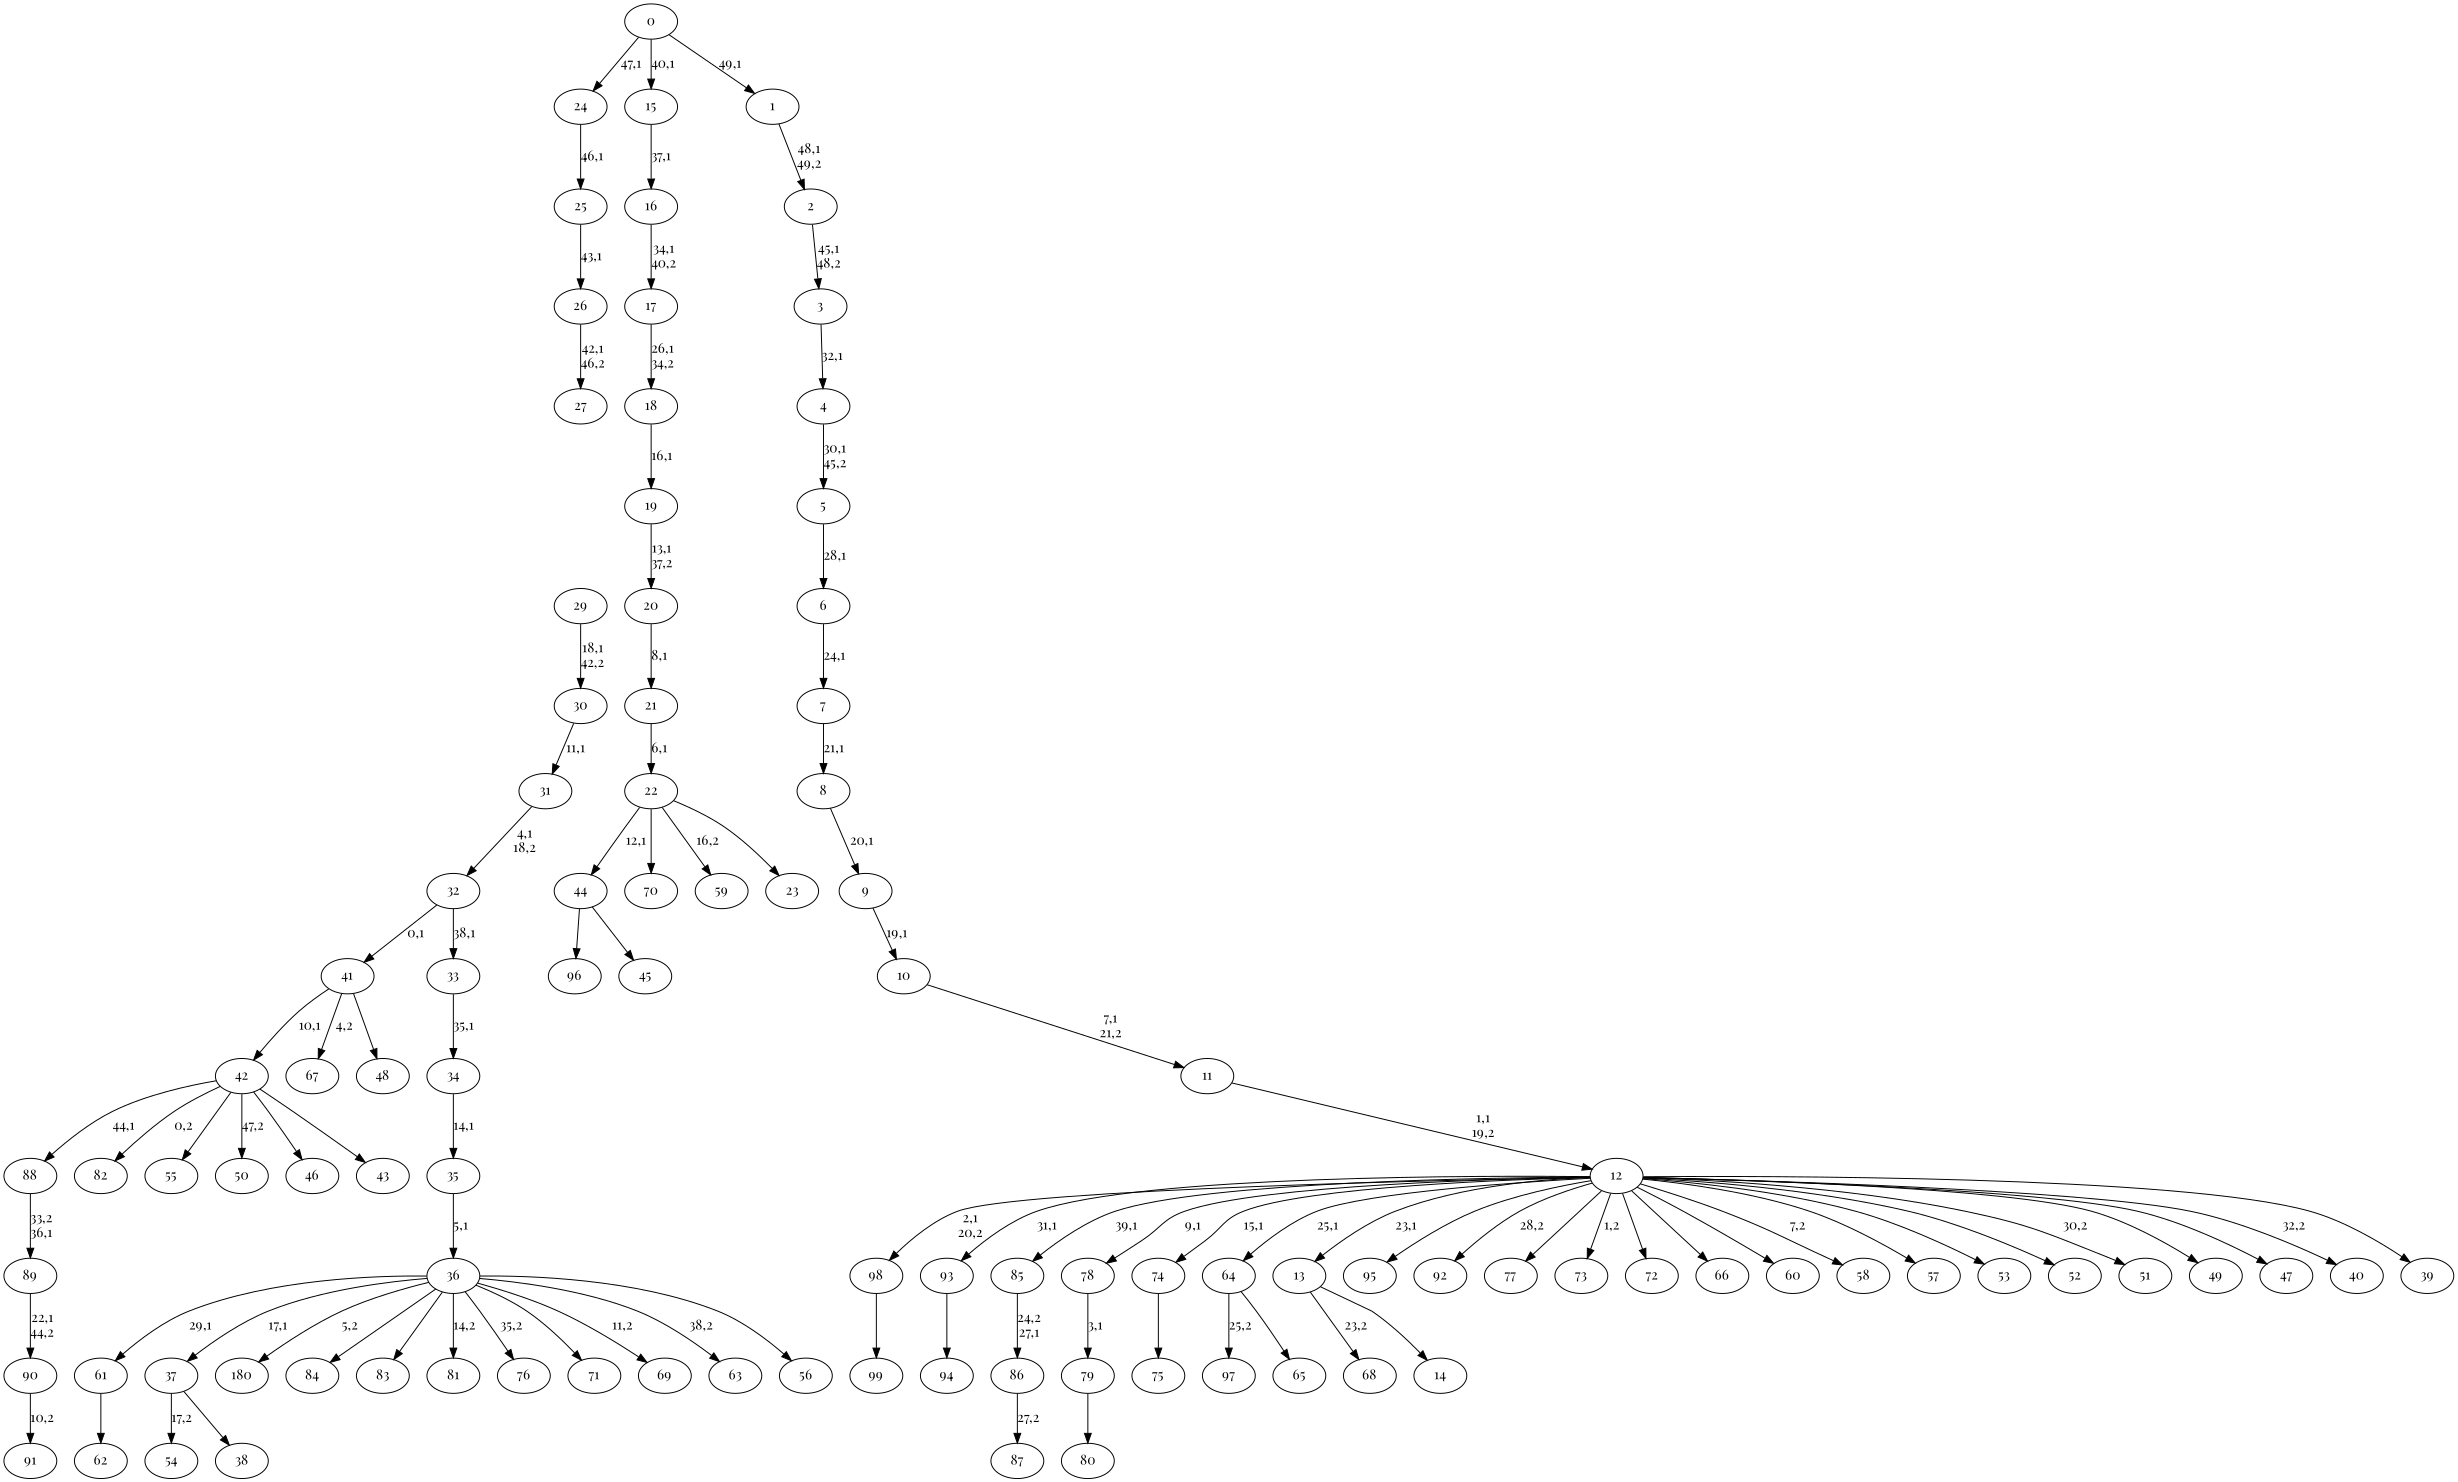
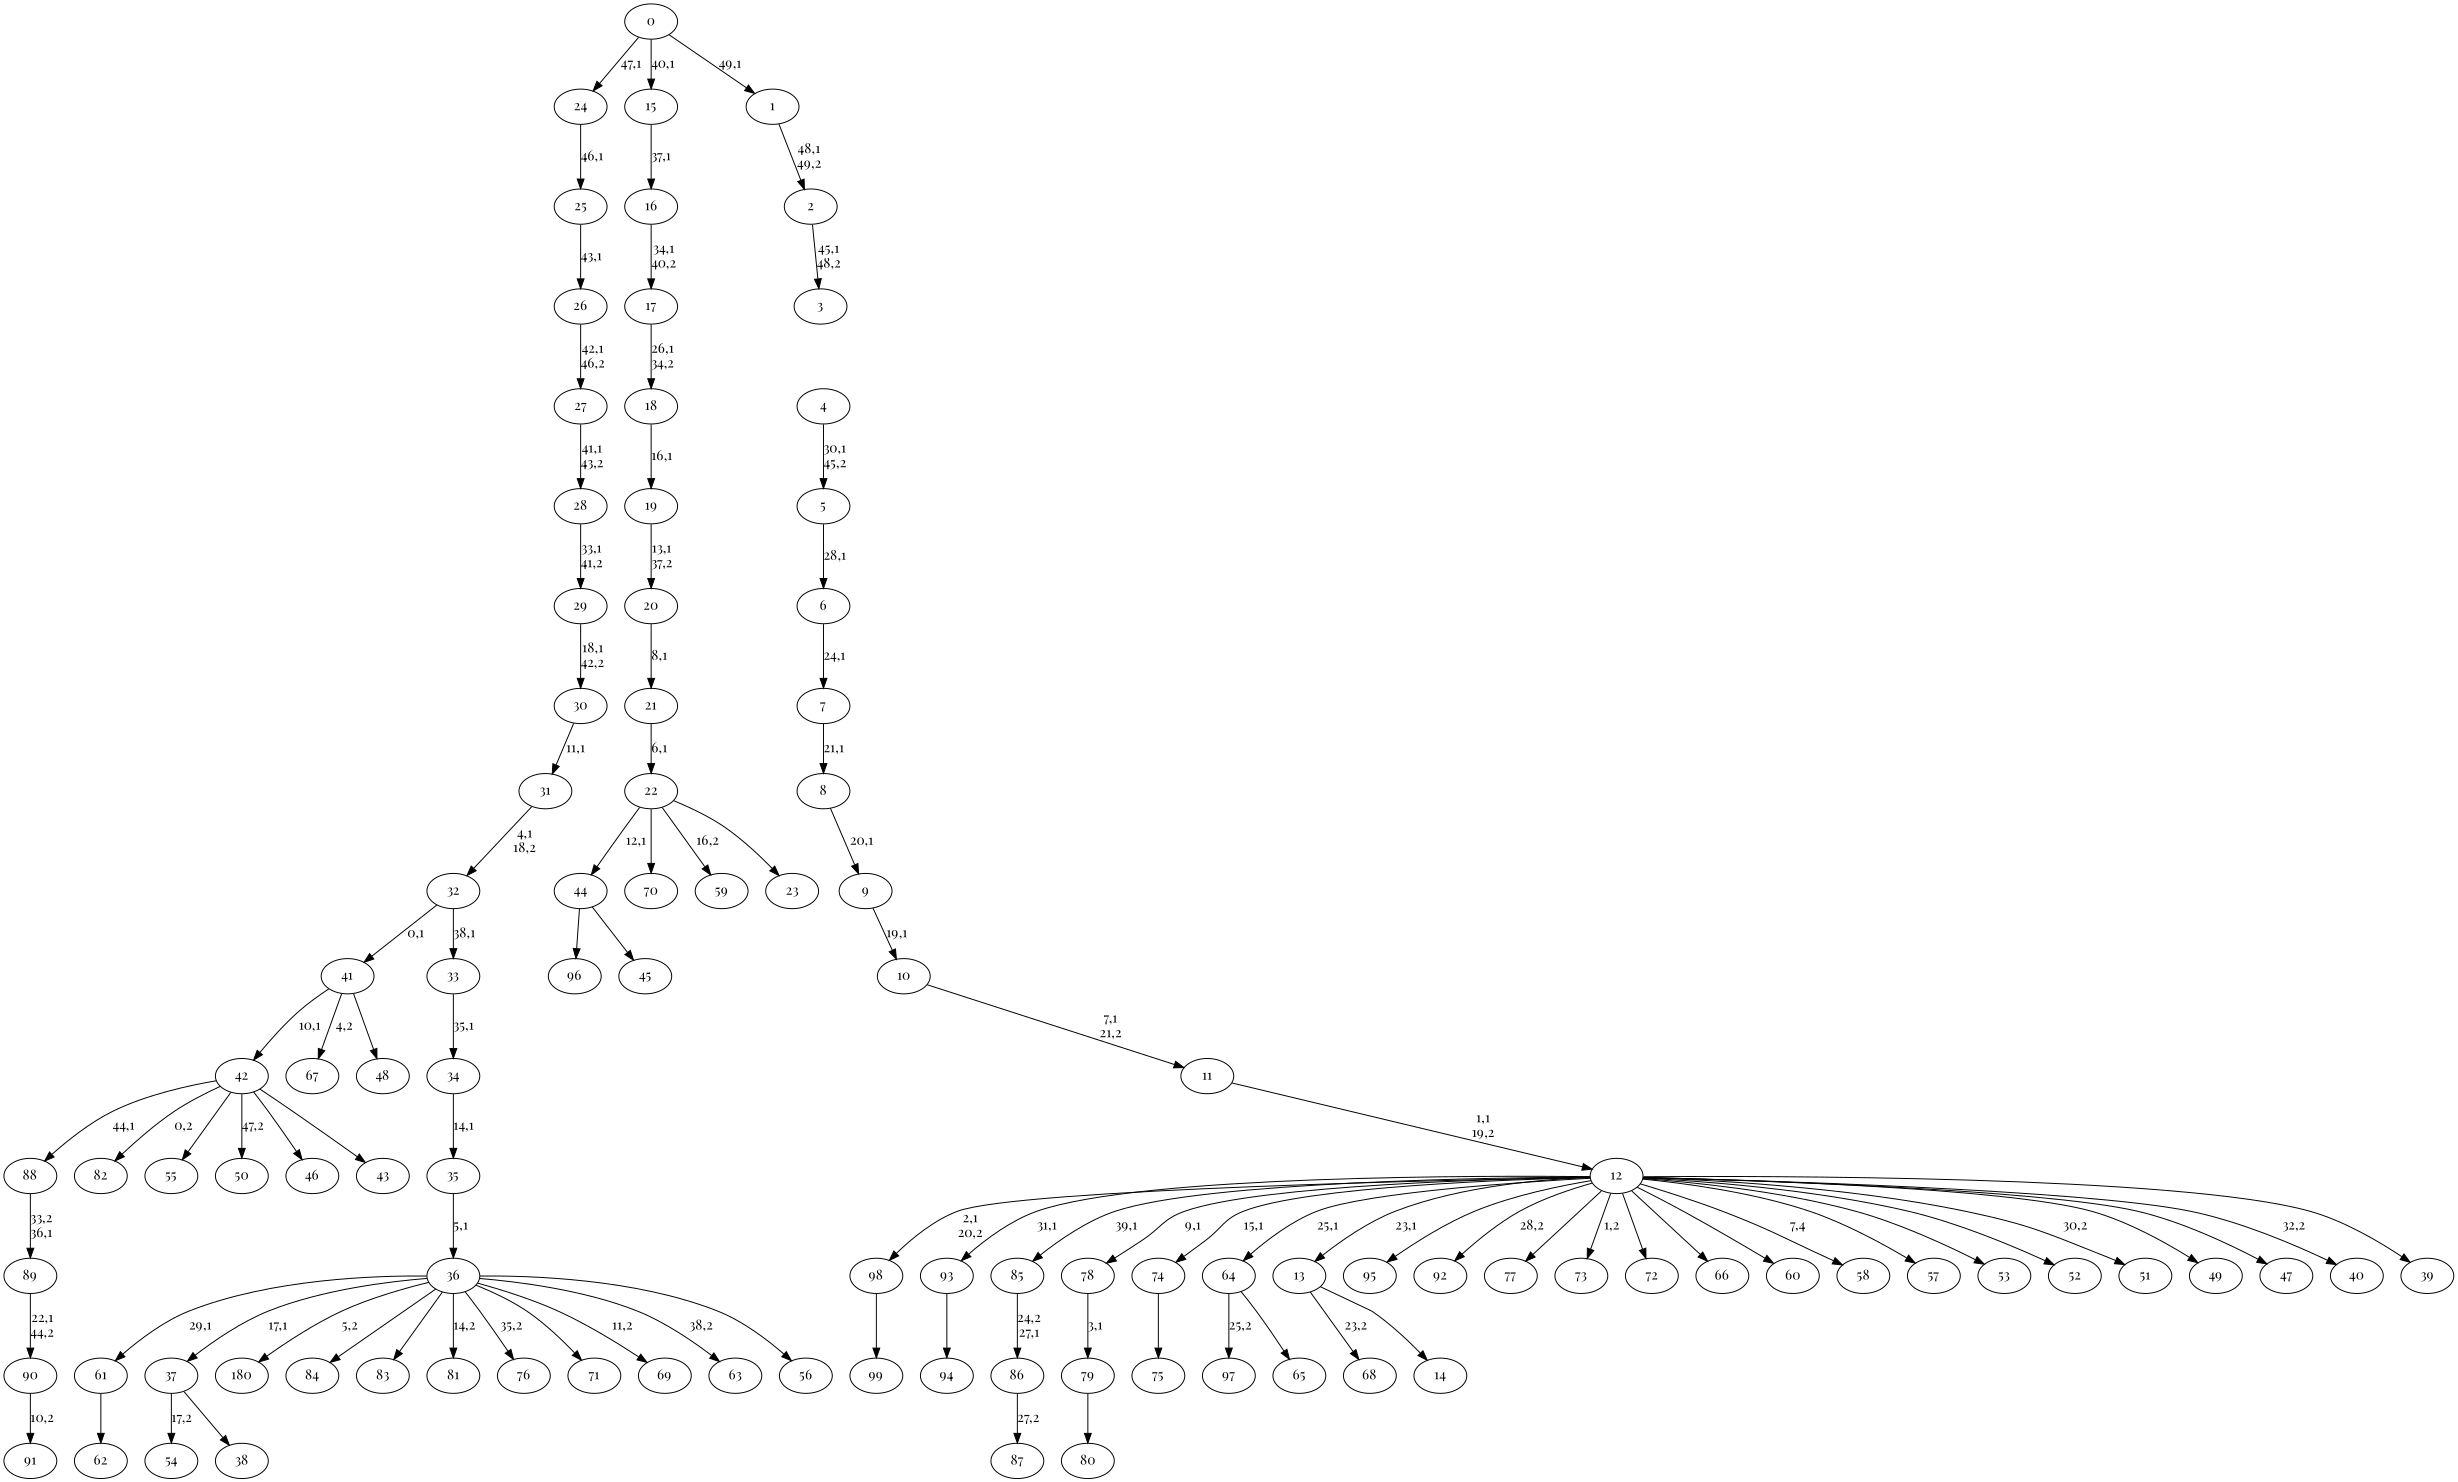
edge "3" -> "4": removed, label "32,1"
node "28": added
edge "12" -> "58": label "7,2" -> "7,4"
